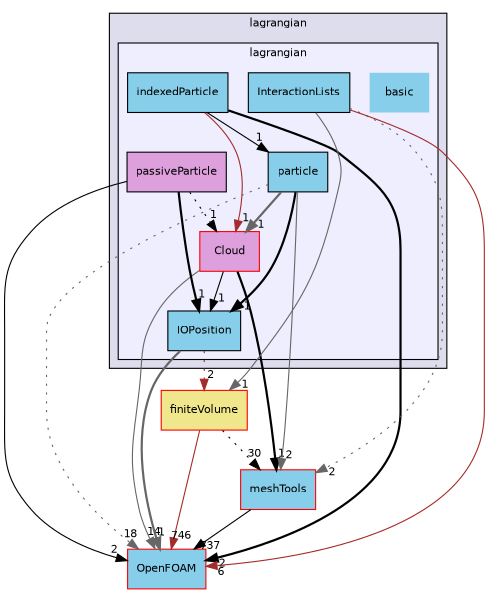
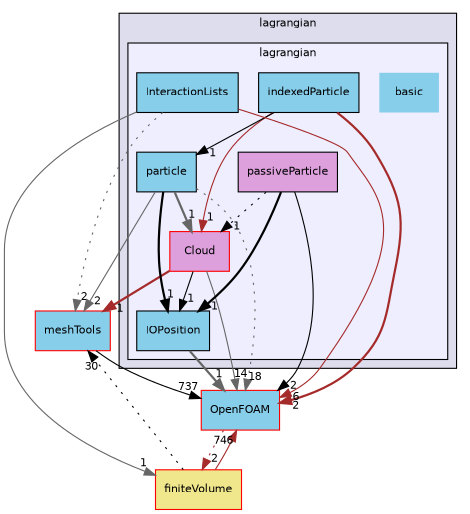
edge "indexedParticle" -> "OpenFOAM": color black -> brown
edge "IOPosition" -> "finiteVolume": now "OpenFOAM" -> "finiteVolume"
edge "Cloud" -> "meshTools": color black -> brown
